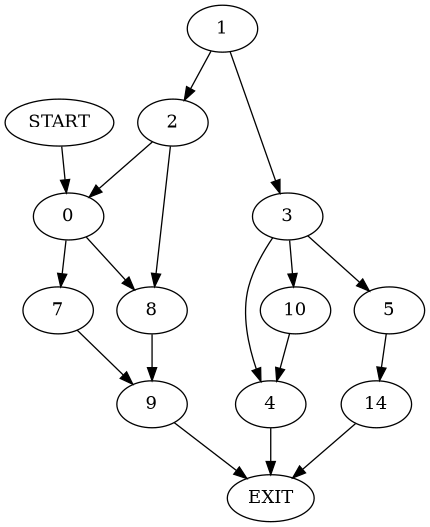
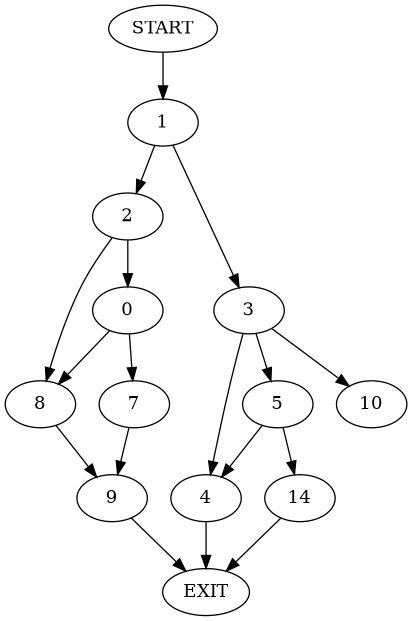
edge "START" -> "0": now "START" -> "1"
edge "10" -> "4": now "5" -> "4"
